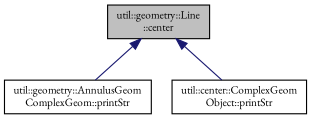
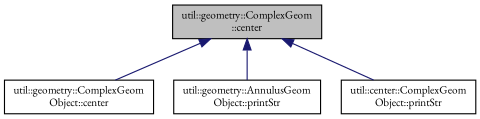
node "util::geometry::Line ::center": label "util::geometry::Line ::center" -> "util::geometry::ComplexGeom ::center"
node "util::geometry::AnnulusGeom ComplexGeom::printStr": label "util::geometry::AnnulusGeom ComplexGeom::printStr" -> "util::geometry::AnnulusGeom Object::printStr"
node "util::geometry::ComplexGeom Object::center": added
